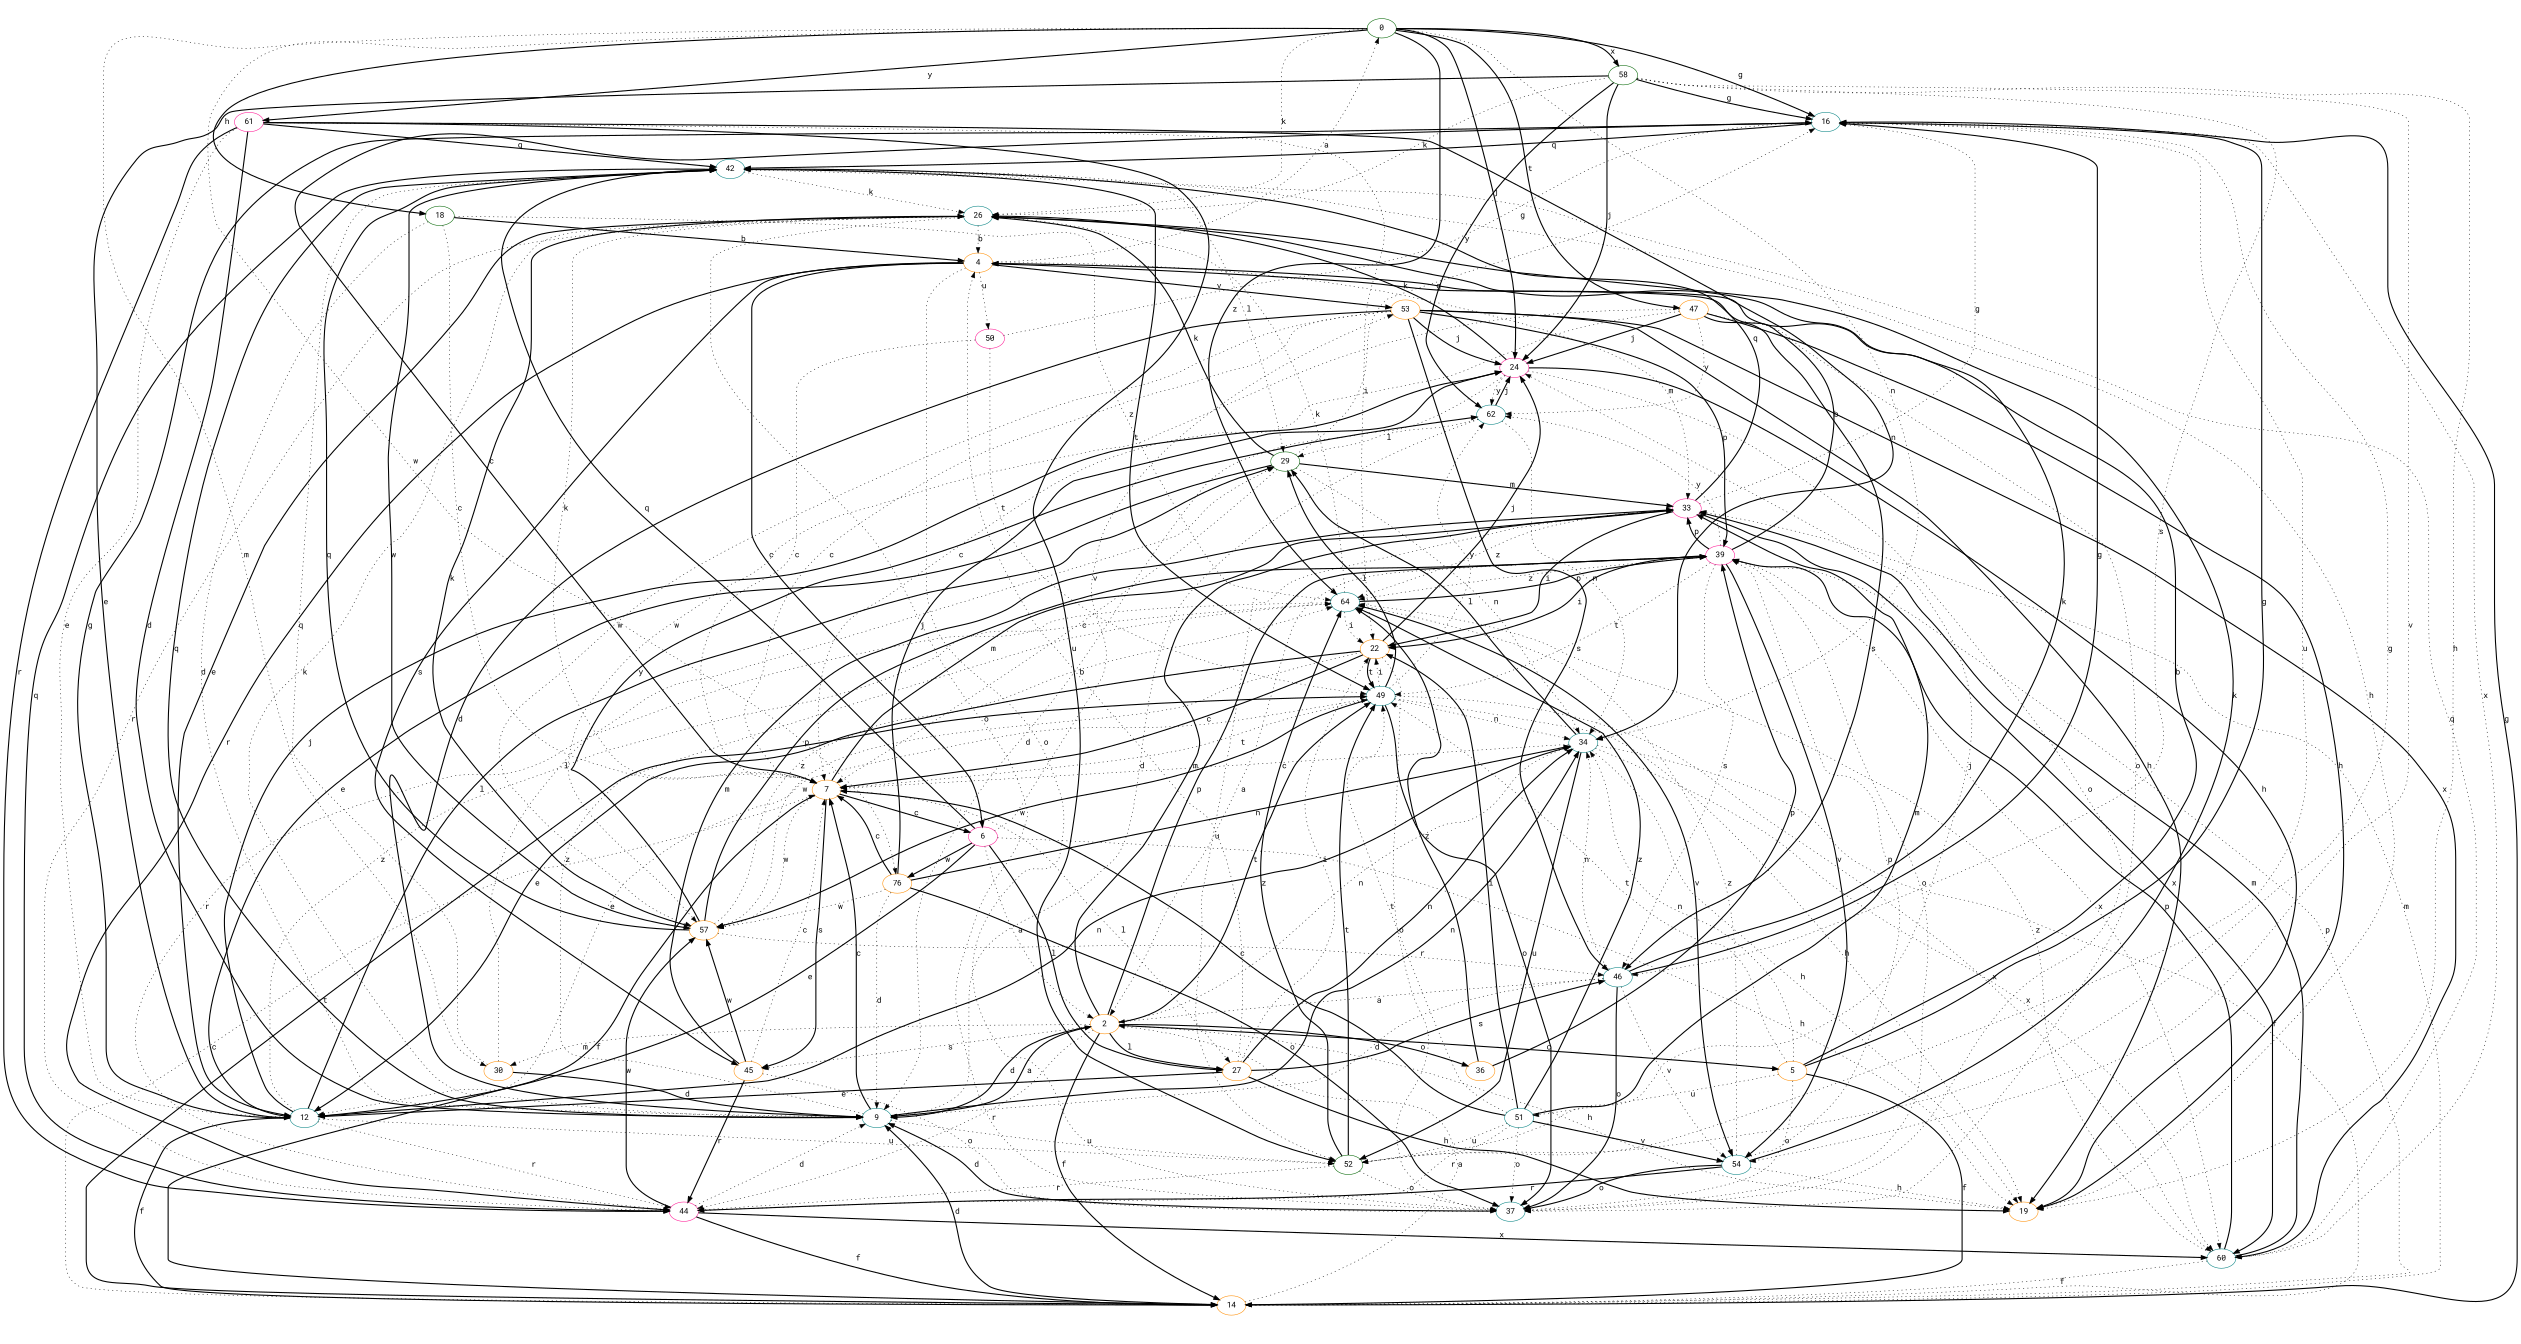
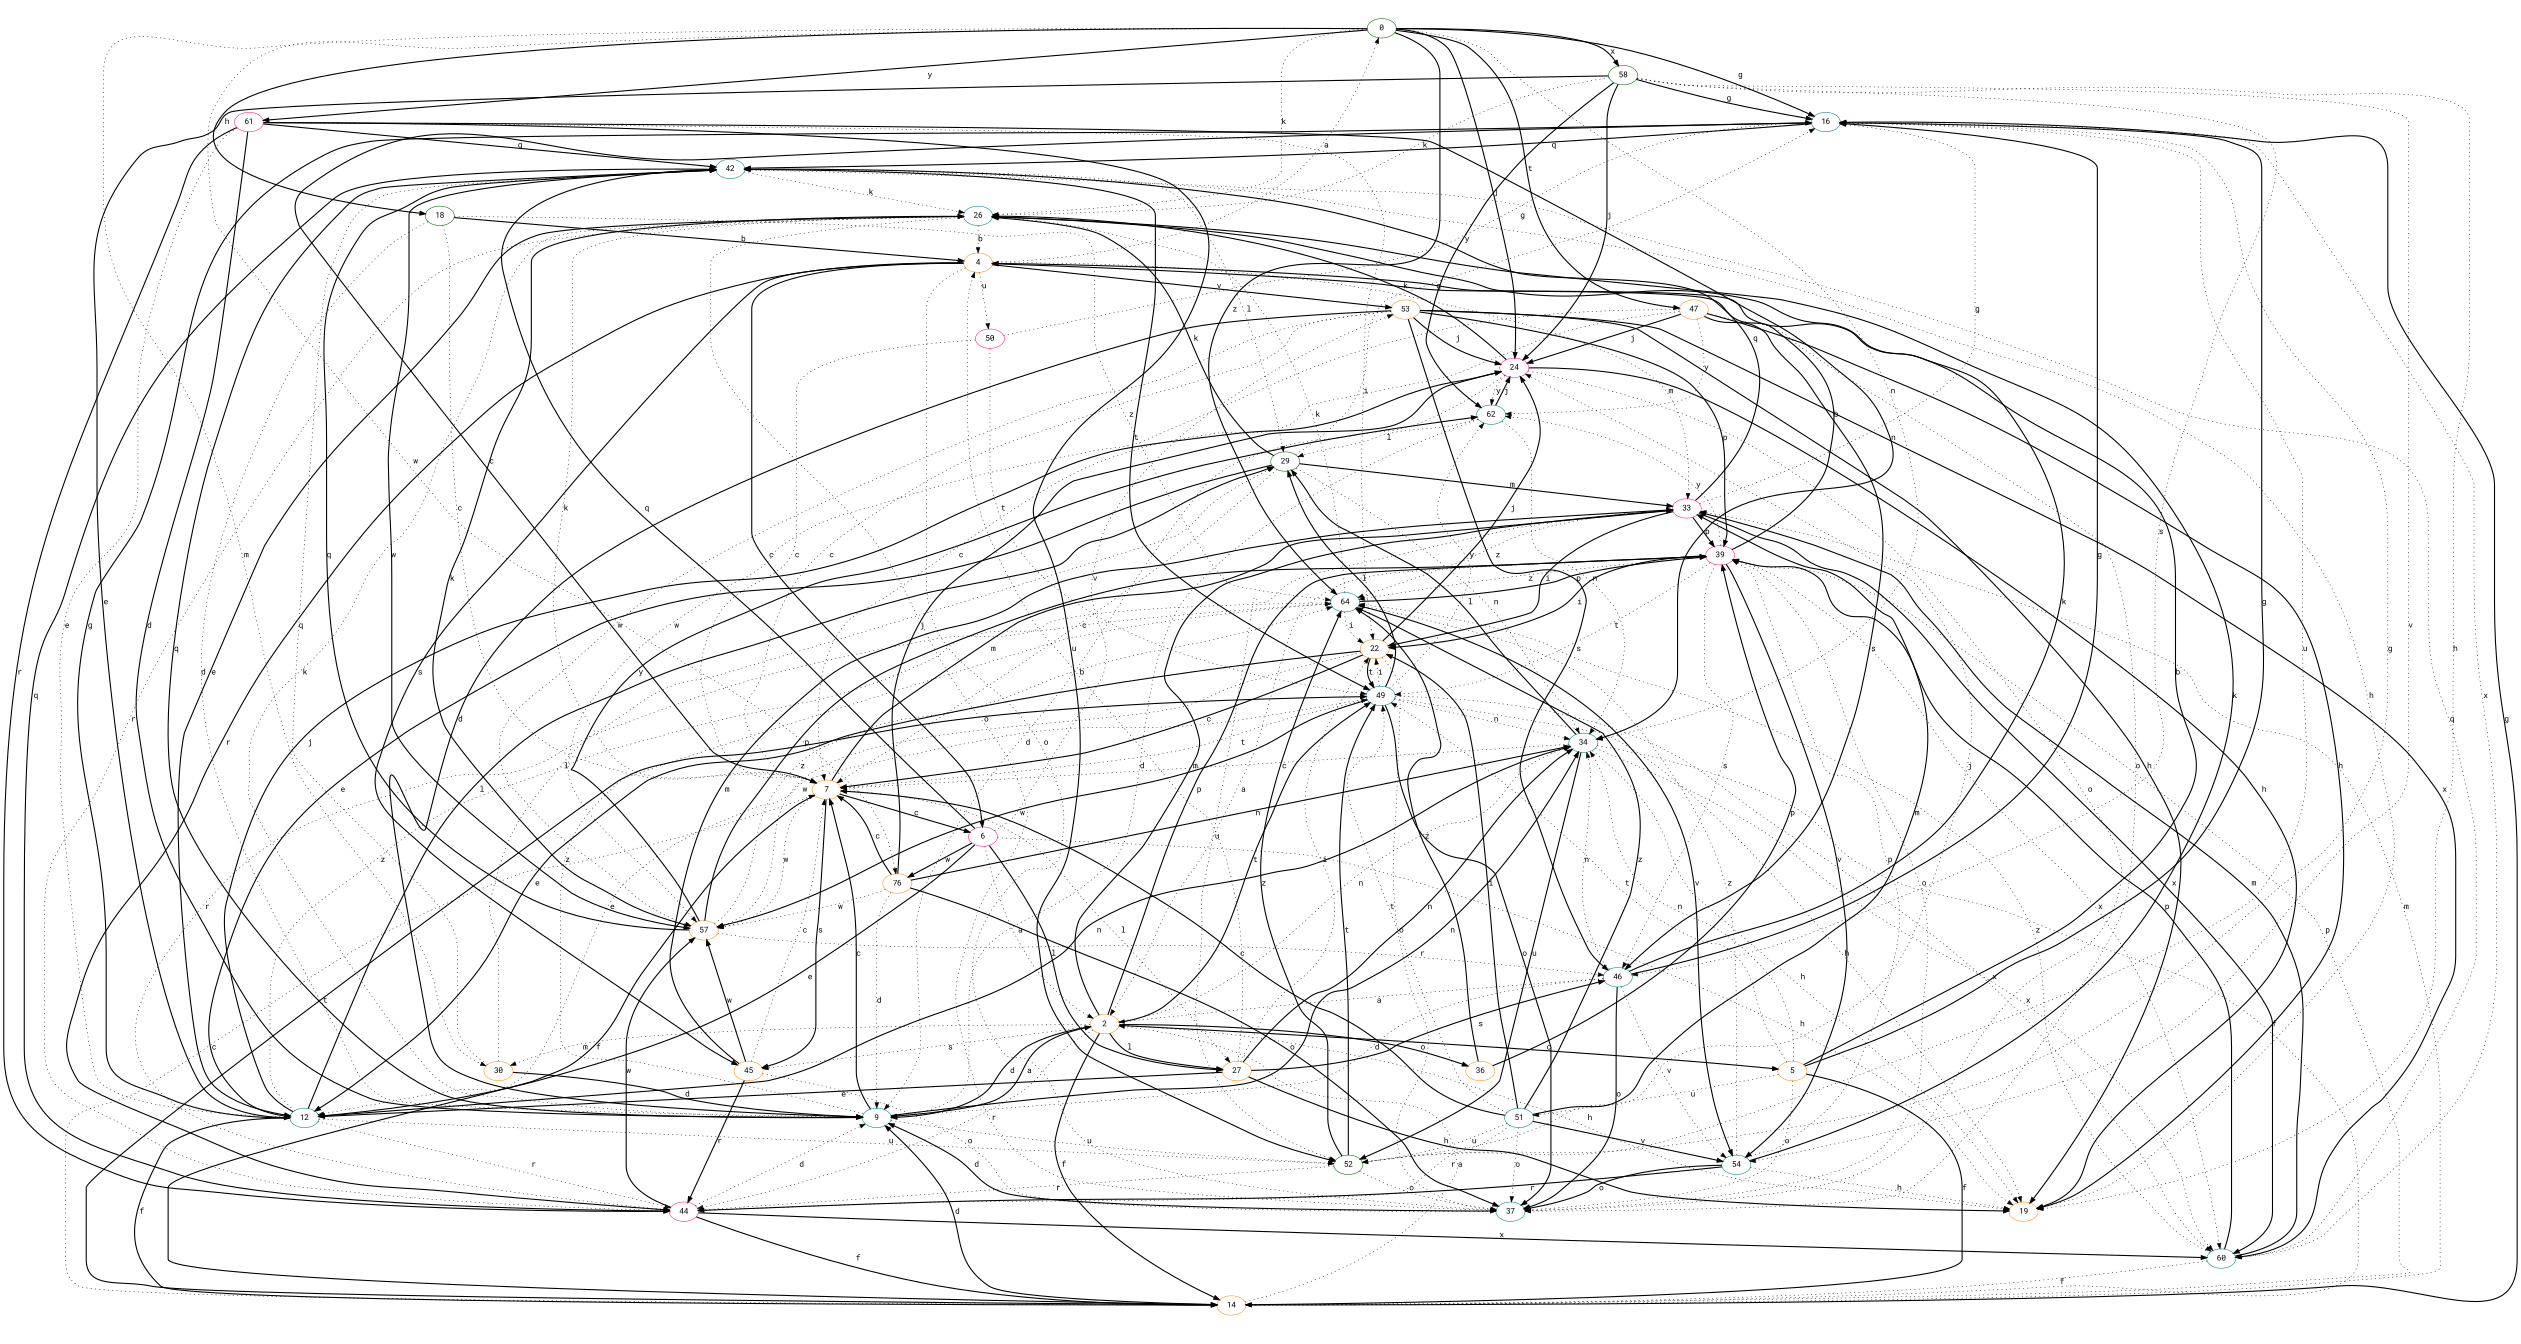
edge "39" -> "33": reversed
